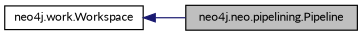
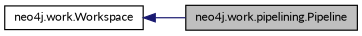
node "neo4j.neo.pipelining.Pipeline": label "neo4j.neo.pipelining.Pipeline" -> "neo4j.work.pipelining.Pipeline"
